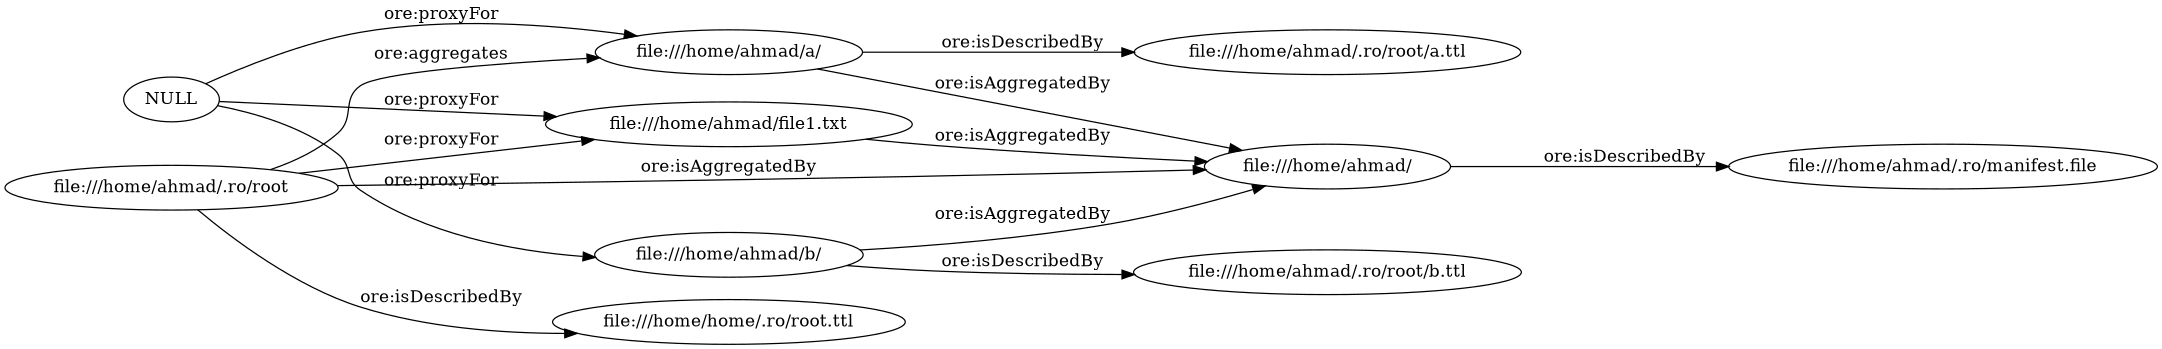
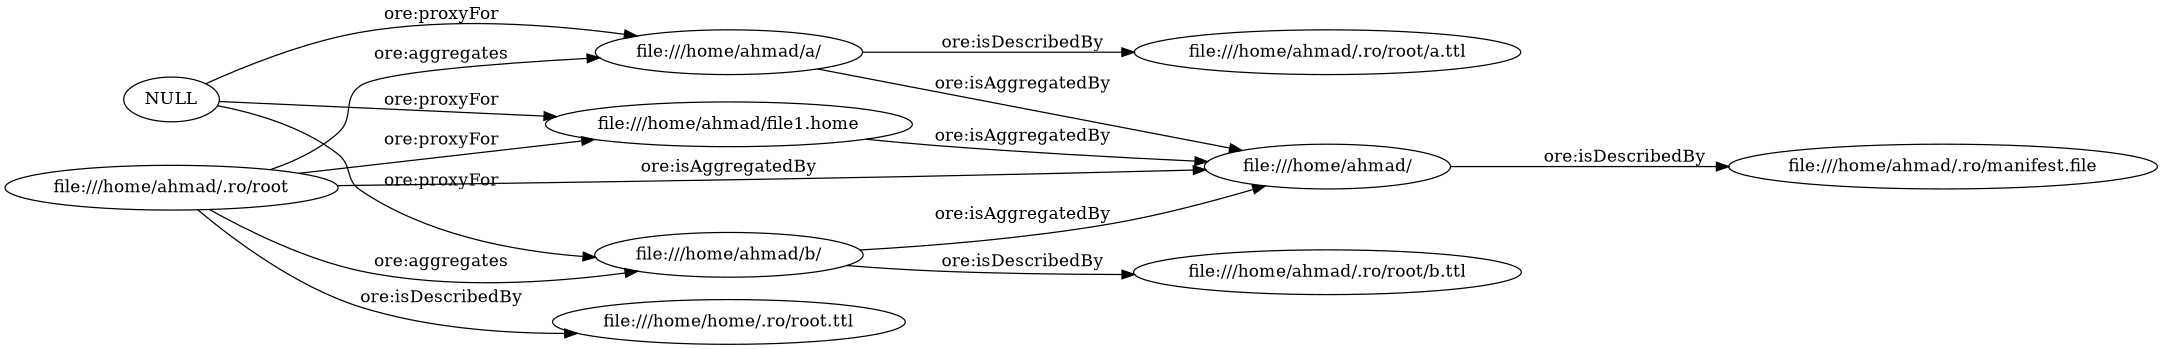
node "file:///home/ahmad/file1.txt": label "file:///home/ahmad/file1.txt" -> "file:///home/ahmad/file1.home"
edge "file:///home/ahmad/.ro/root" -> "file:///home/ahmad/b/": added, label "ore:aggregates"
